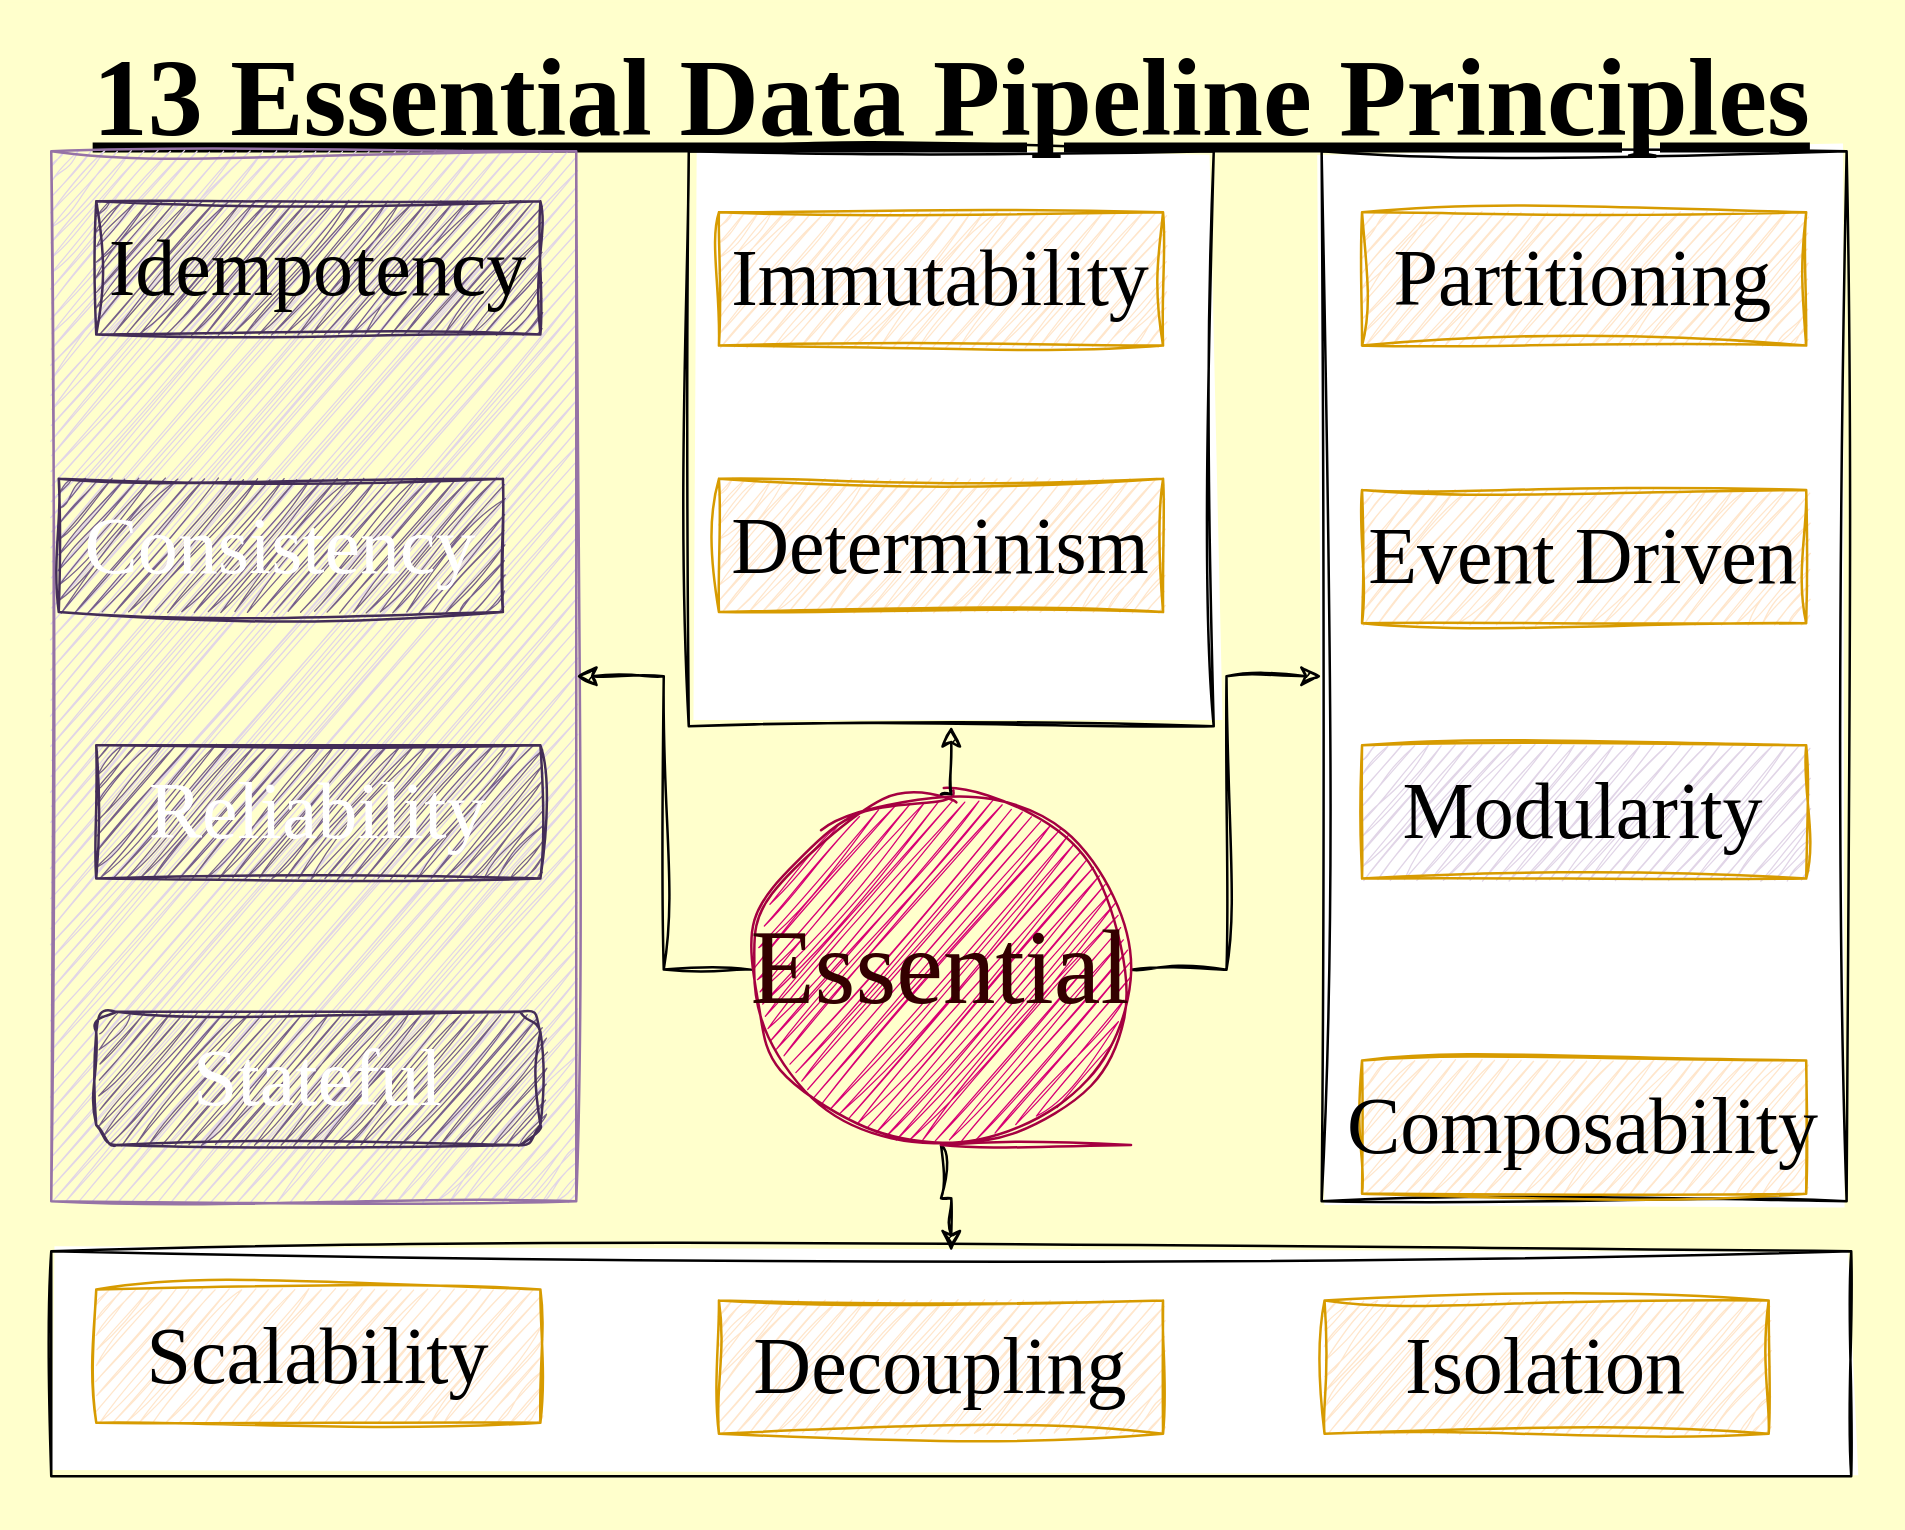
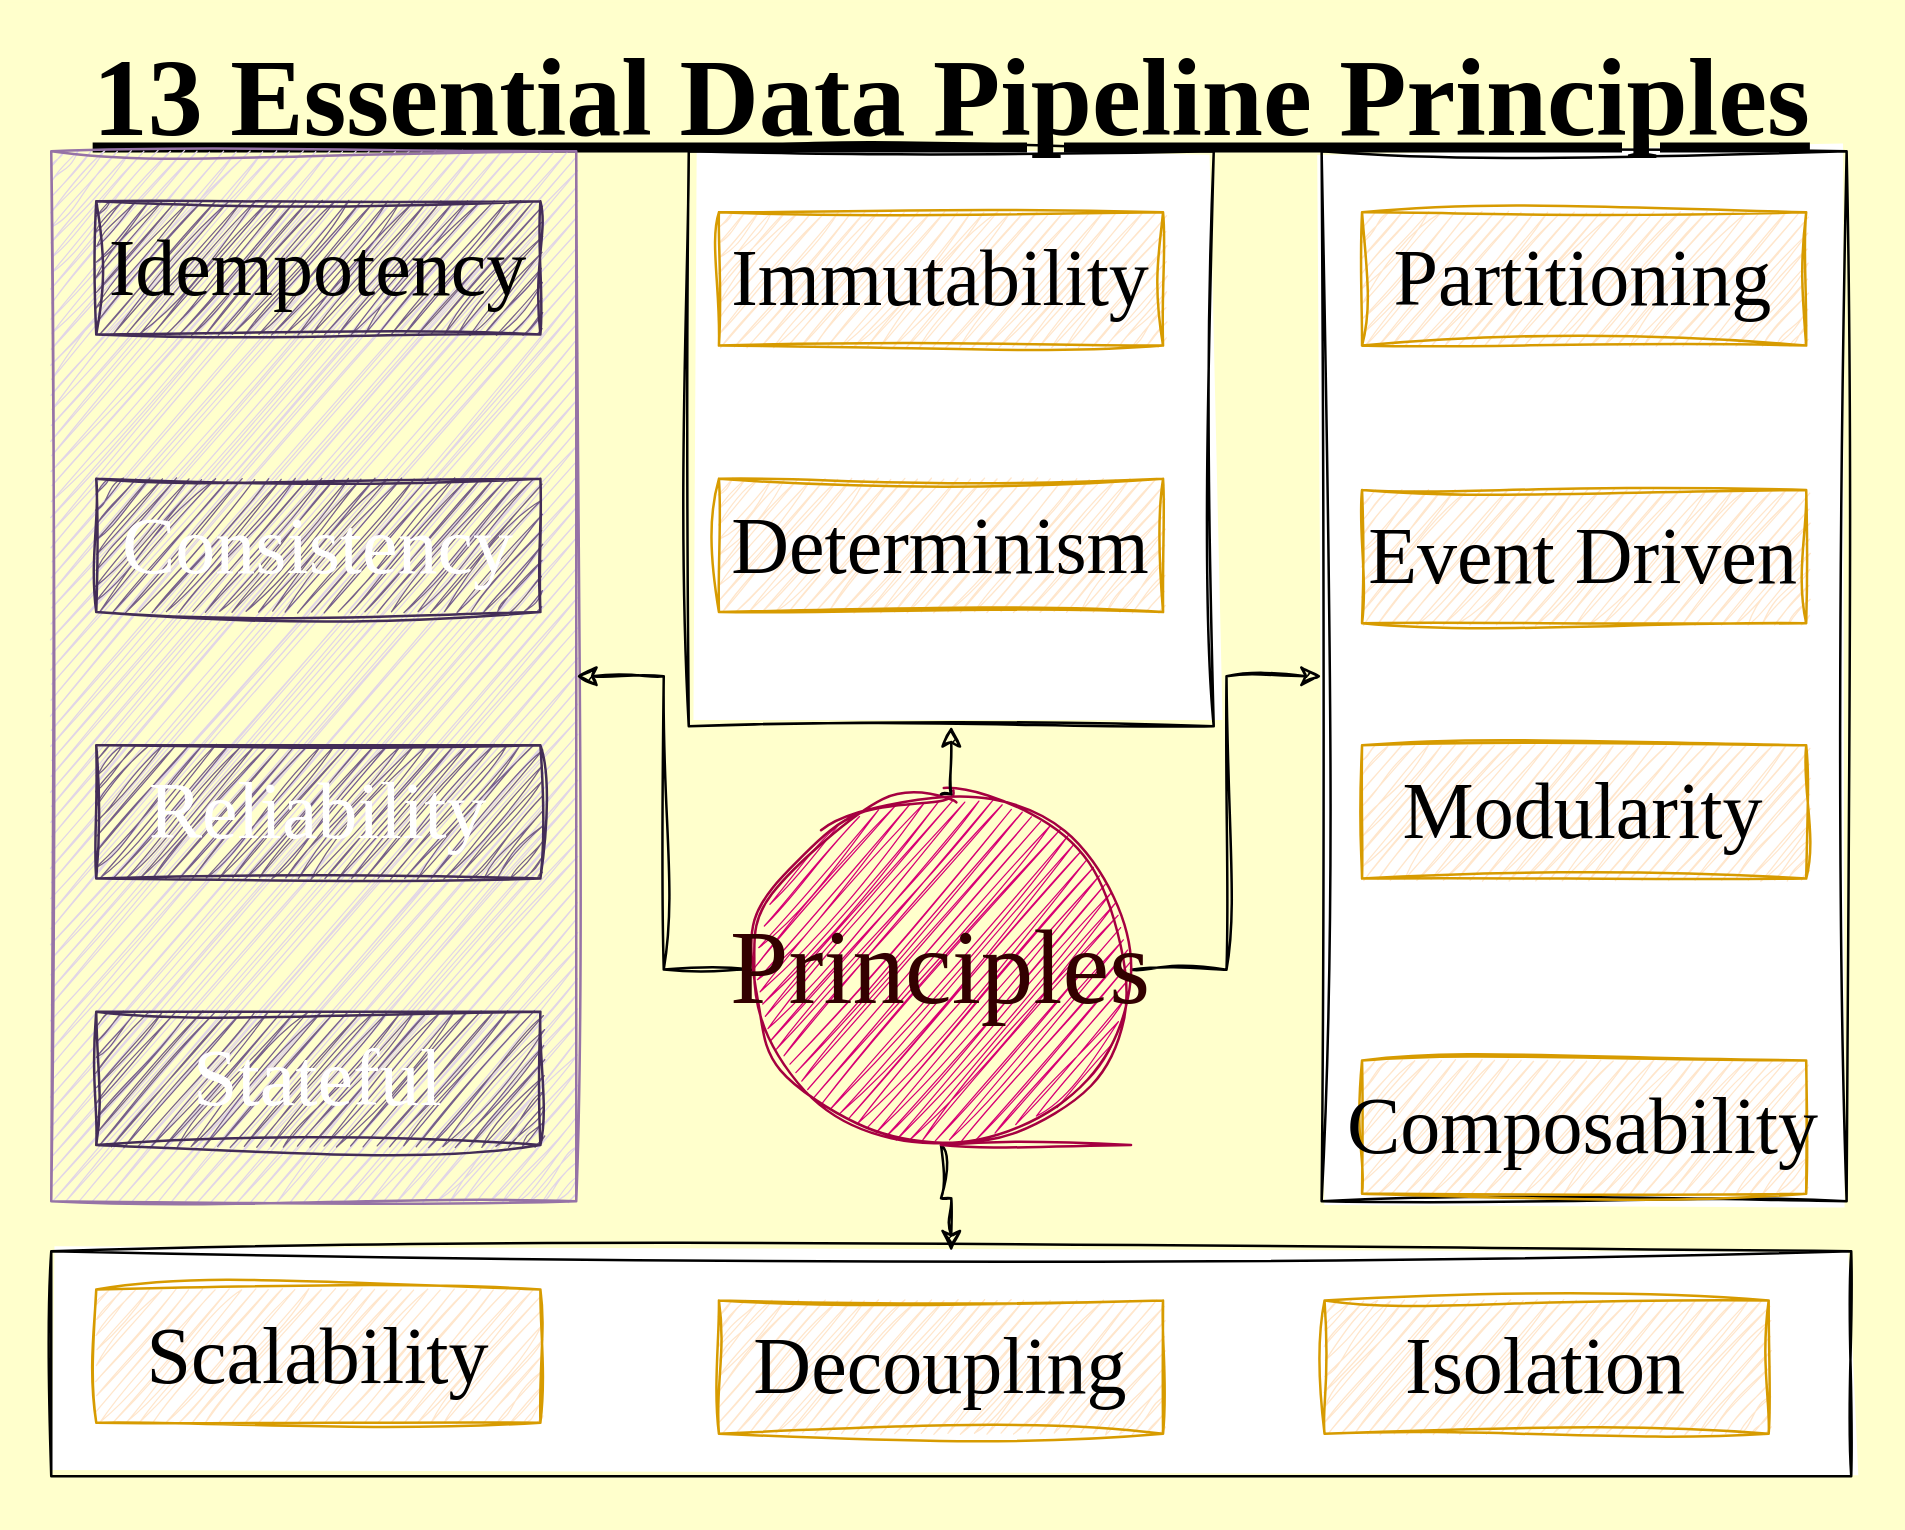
node "Consistency": moved (281, 545) -> (318, 545)
node "Modularity": fillcolor #e1d5e7 -> #ffe6cc
node "Essential": label "Essential" -> "Principles"
node "Stateful": shape rounded rectangle -> rectangle
